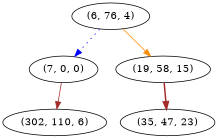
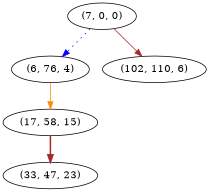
edge "(6, 76, 4)" -> "(7, 0, 0)": reversed
node "(19, 58, 15)": label "(19, 58, 15)" -> "(17, 58, 15)"
node "(302, 110, 6)": label "(302, 110, 6)" -> "(102, 110, 6)"
node "(35, 47, 23)": label "(35, 47, 23)" -> "(33, 47, 23)"
